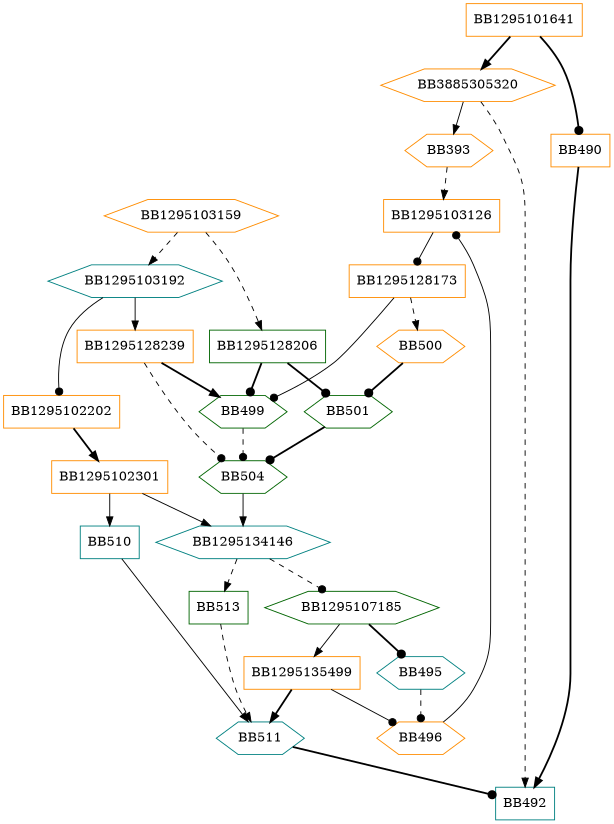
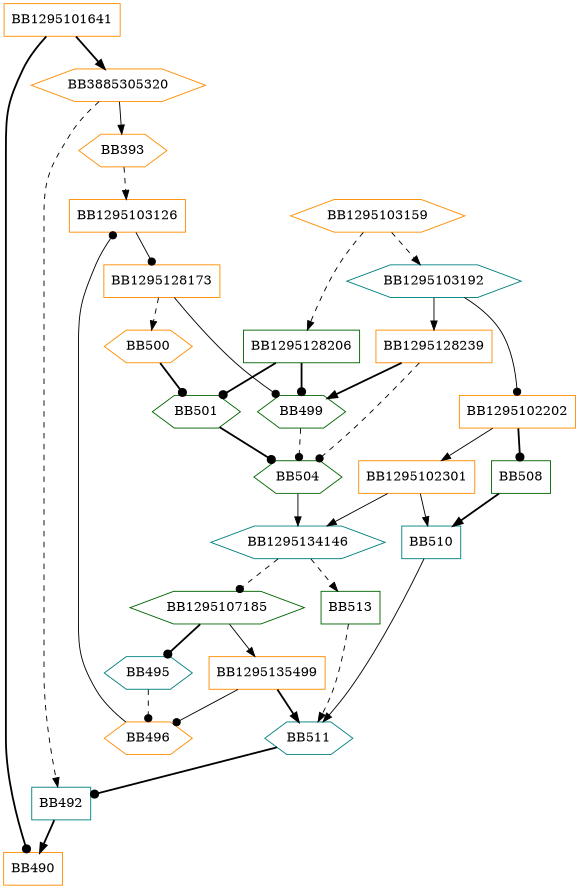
edge "BB1295102202" -> "BB1295102301": style bold -> solid
edge "BB490" -> "BB492": reversed
node "BB508": added
